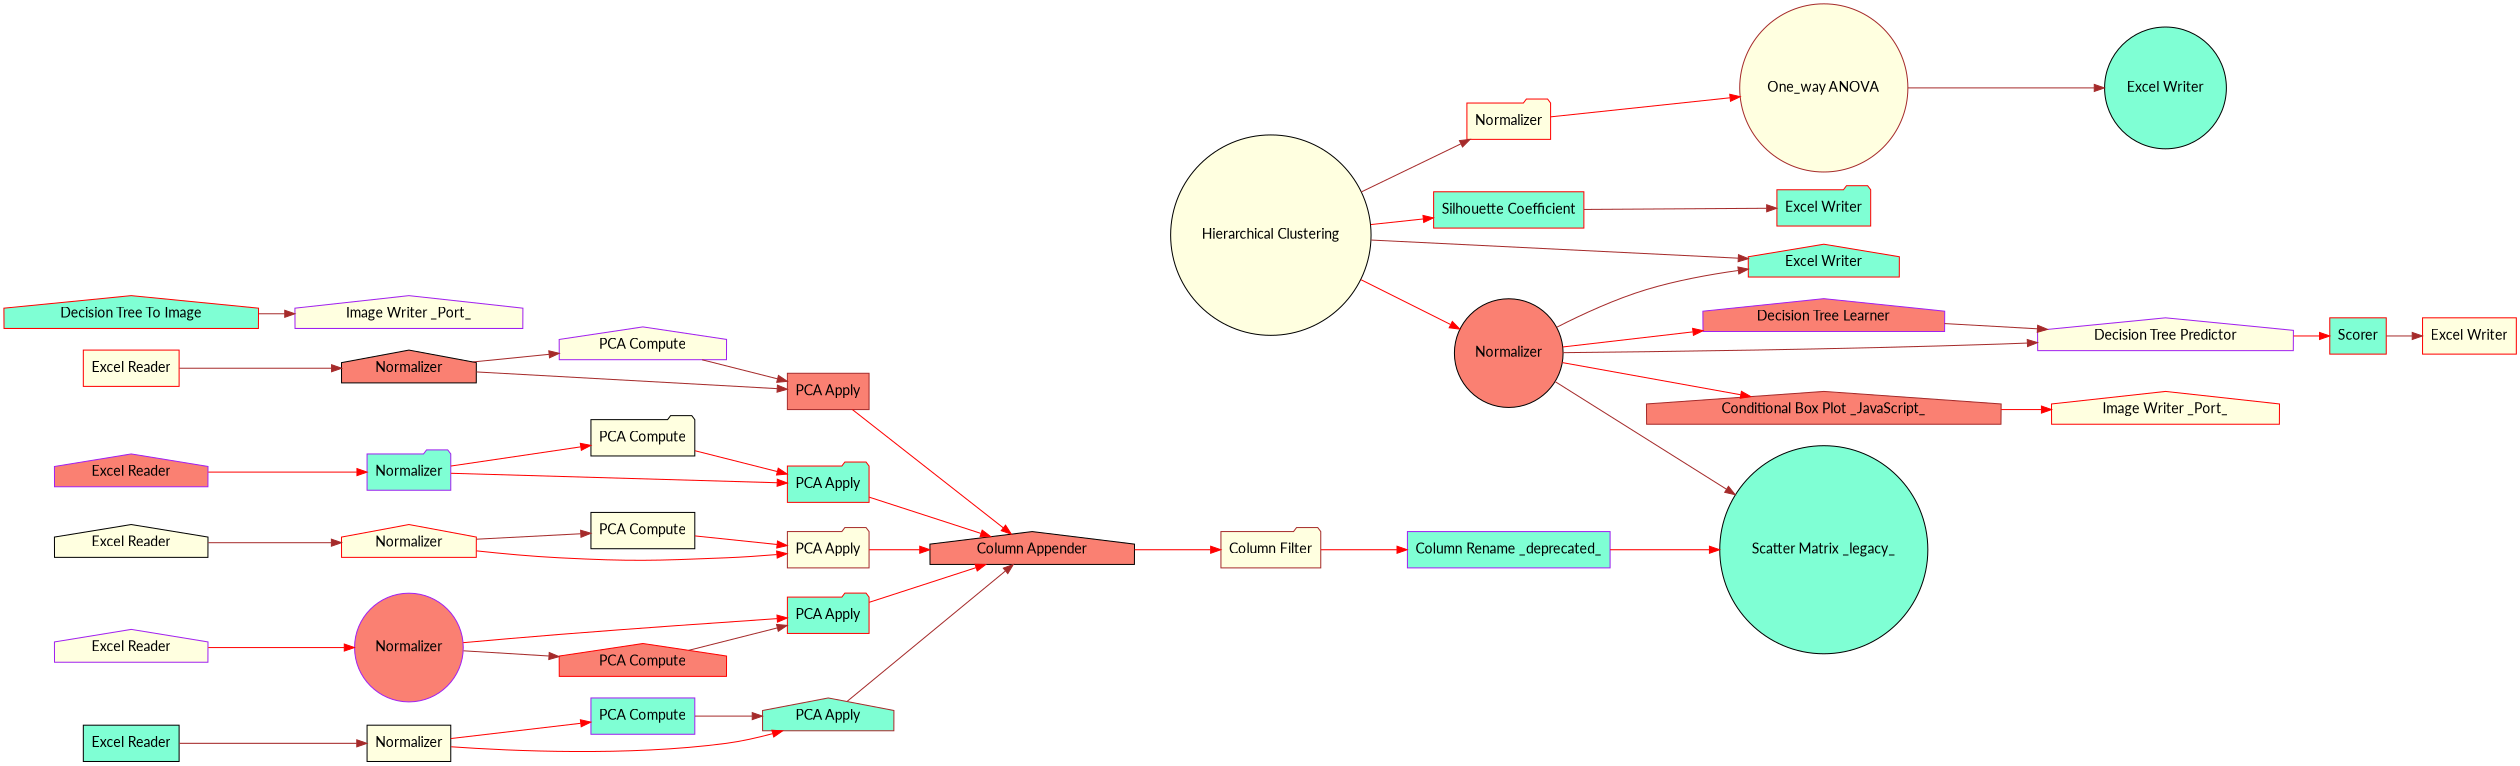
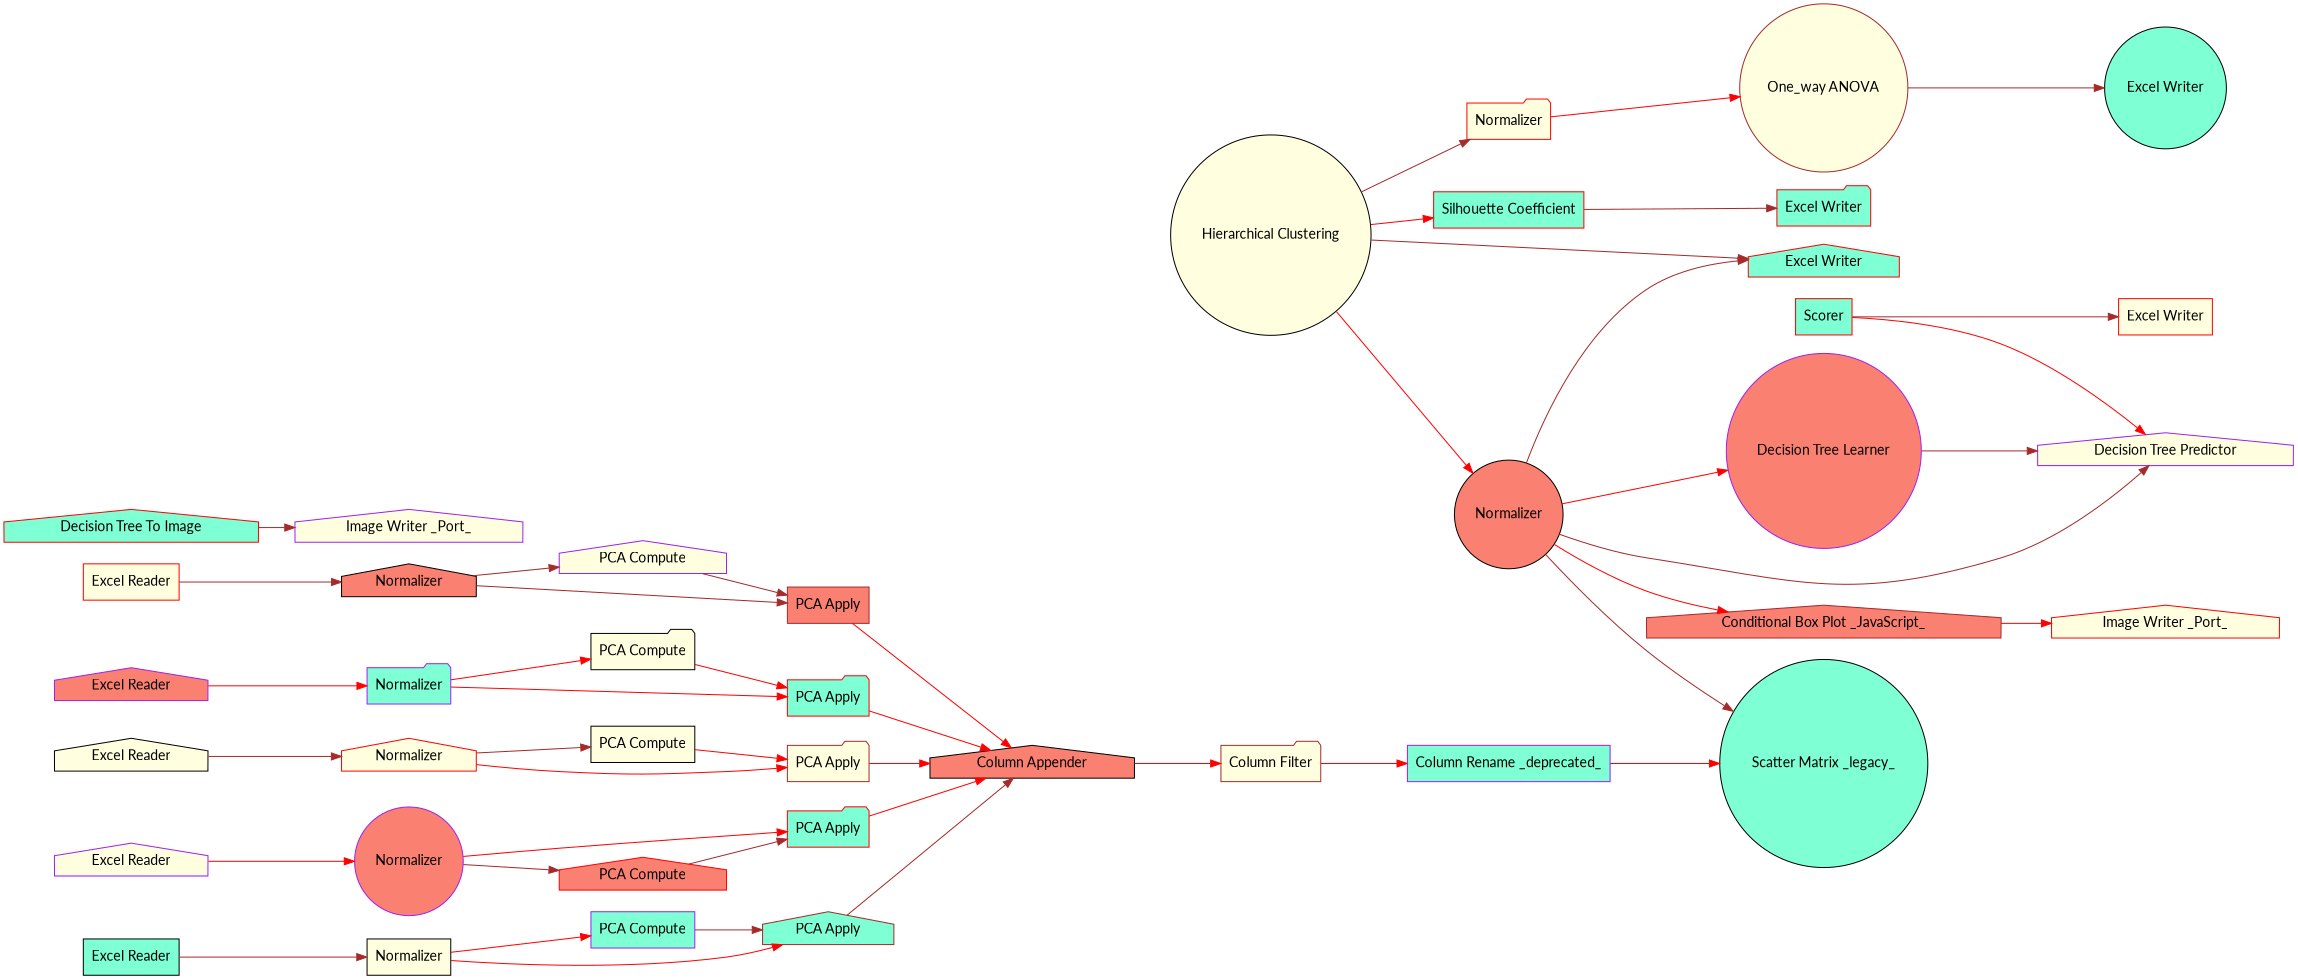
node "Decision Tree Learner": shape house -> circle
edge "Decision Tree Predictor" -> "Scorer": reversed
